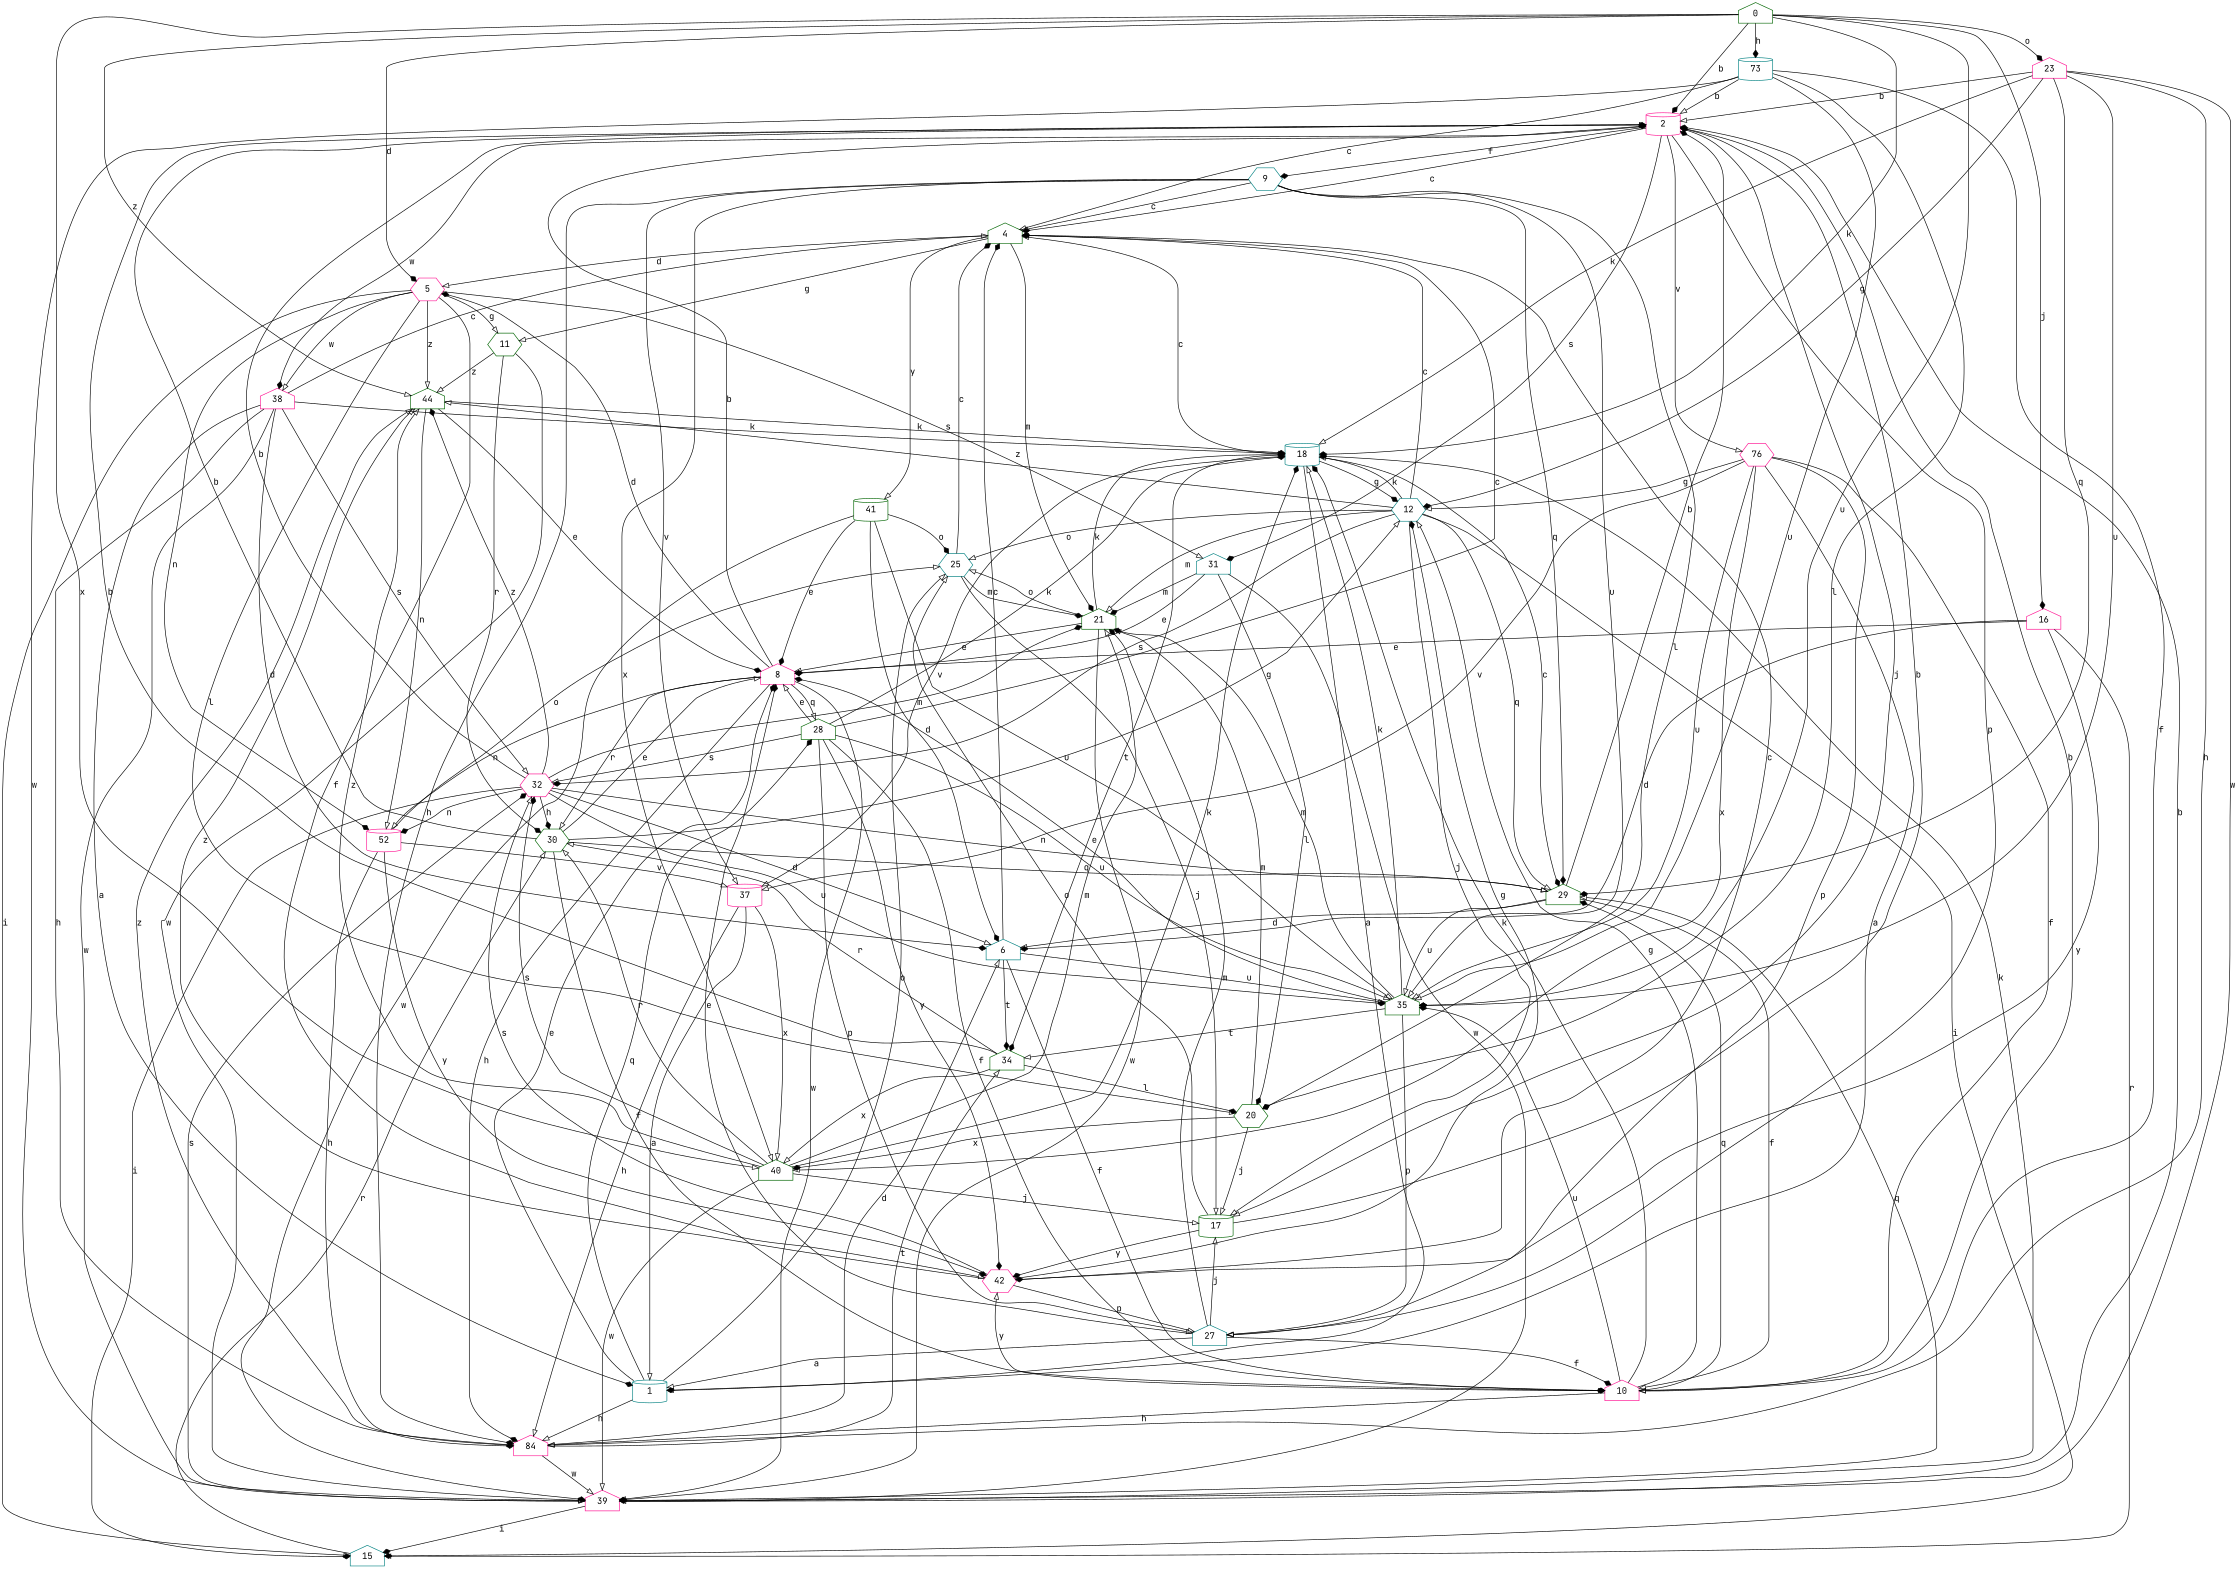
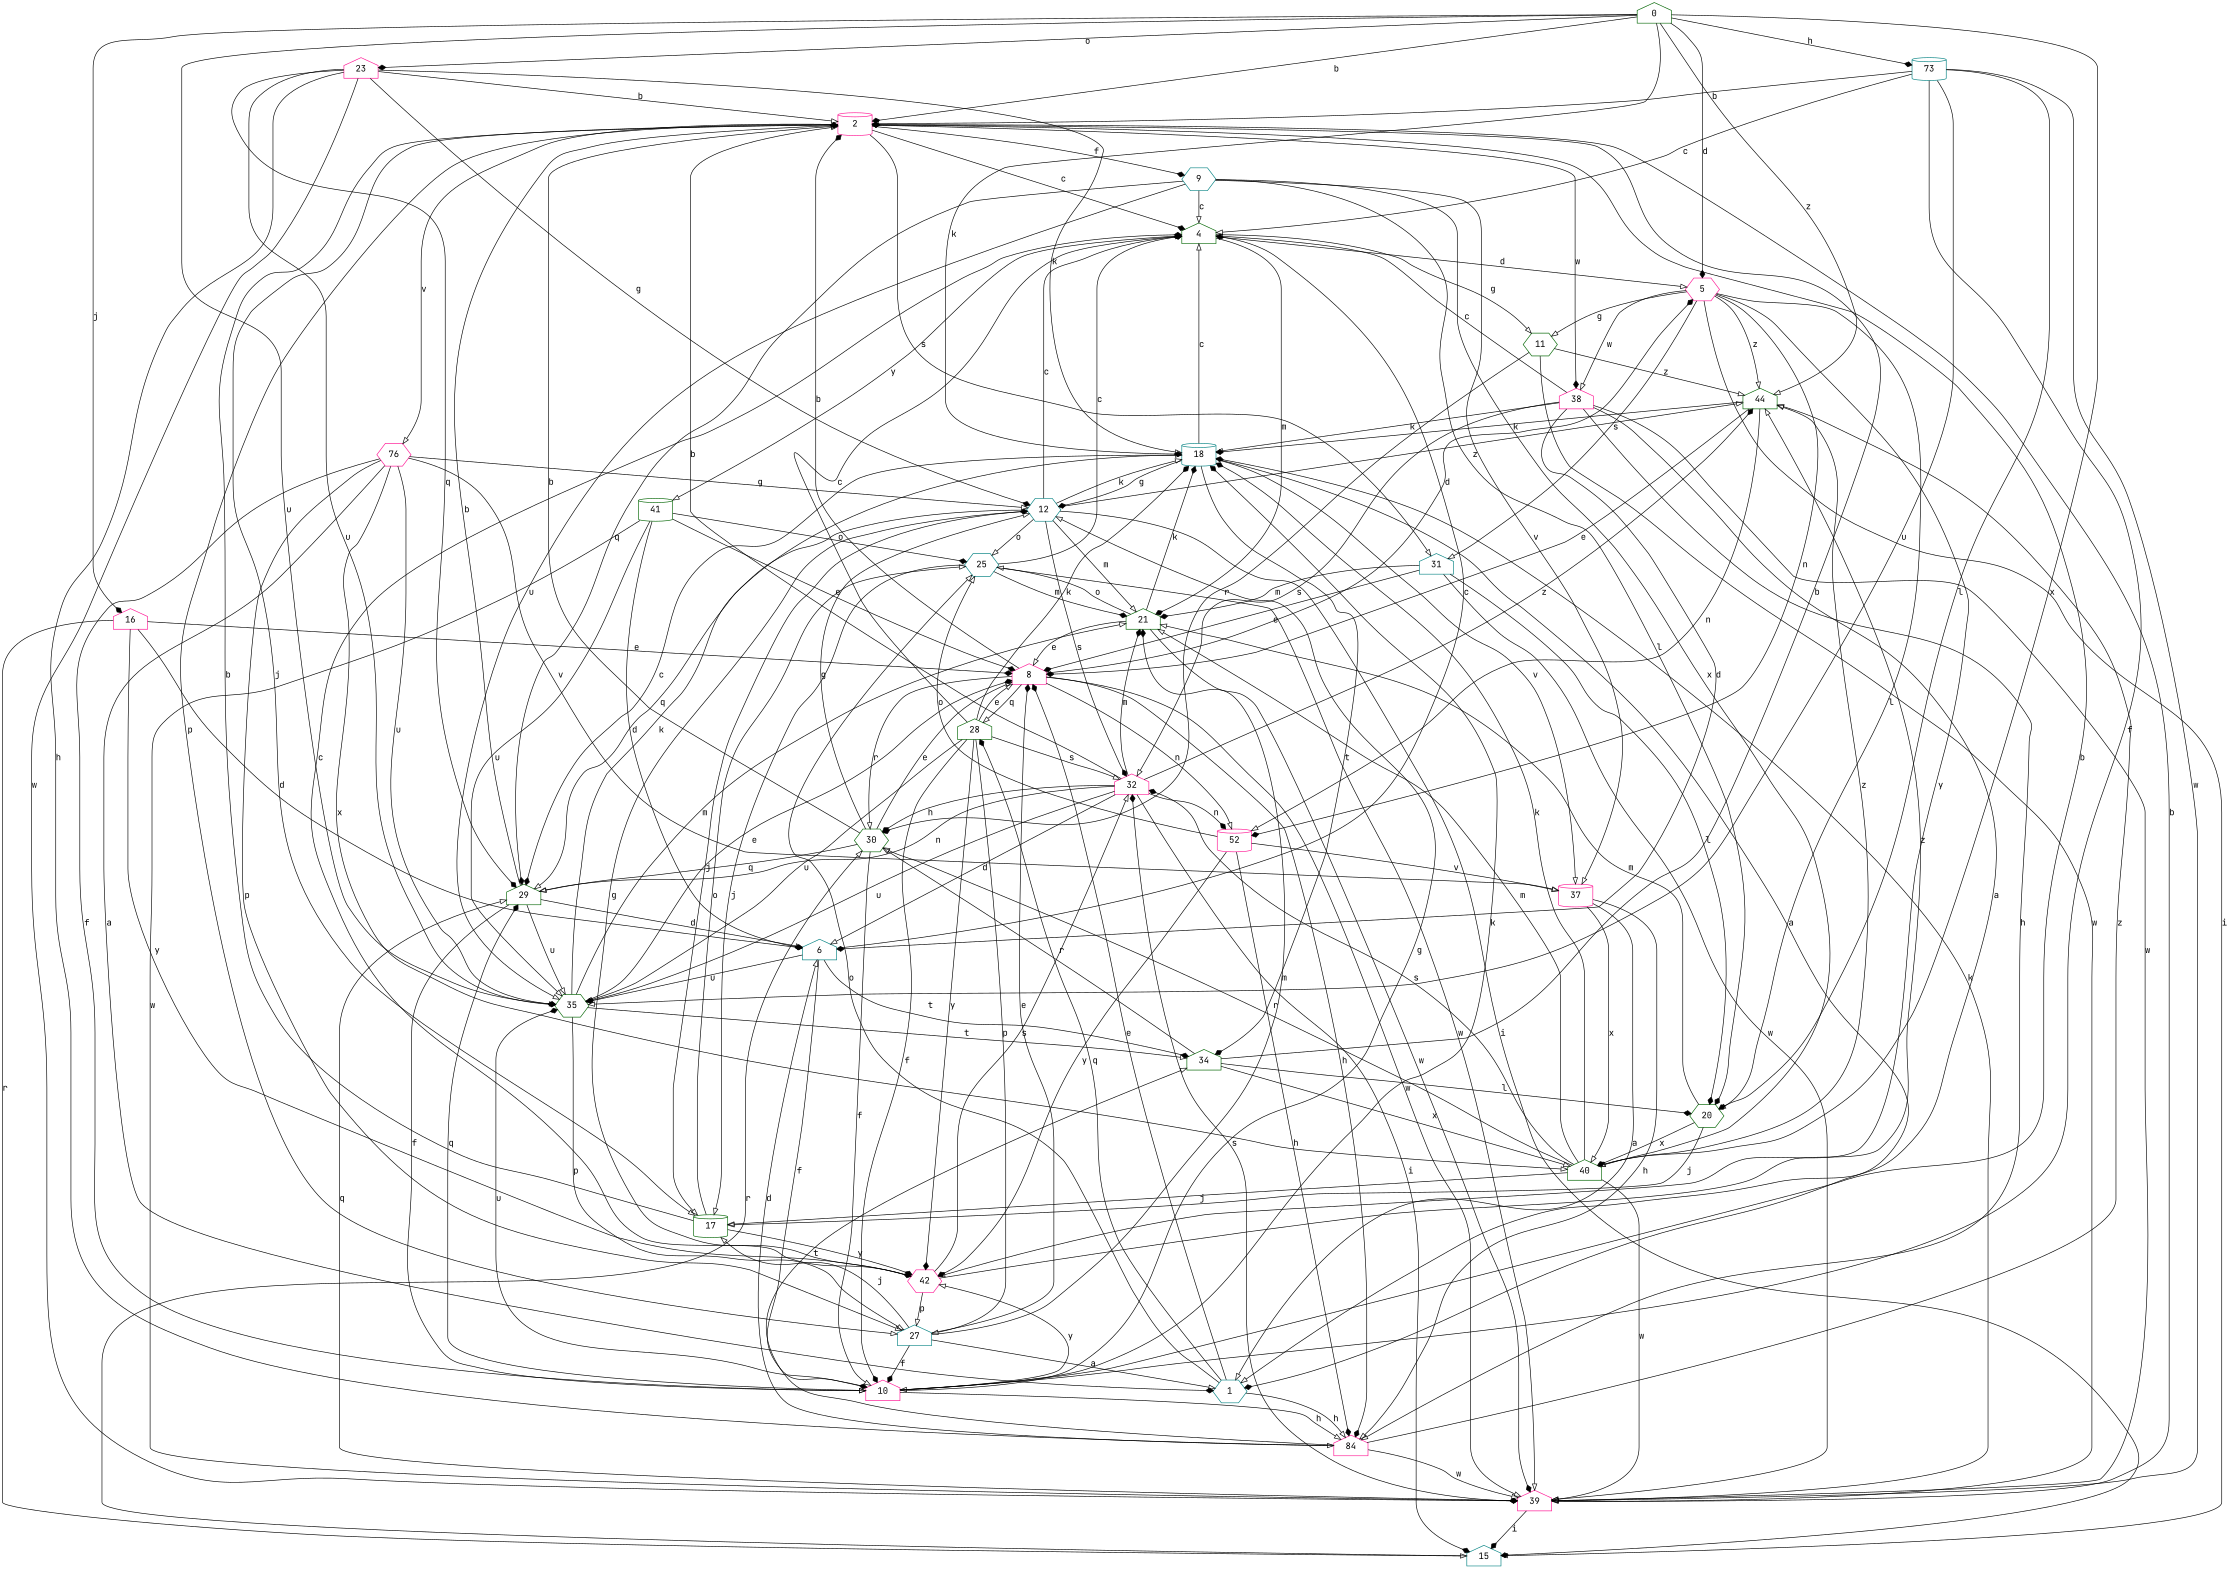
edge "2" -> "31": arrowhead diamond -> onormal
edge "9" -> "84": removed, label "h"
edge "5" -> "42": label "f" -> "y"
node "32": shape hexagon -> house
edge "35" -> "21": arrowhead diamond -> onormal
edge "25" -> "39": added, label "w"
node "35": shape house -> hexagon
node "1": shape cylinder -> hexagon
